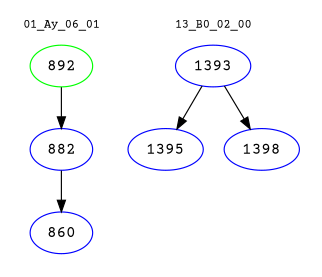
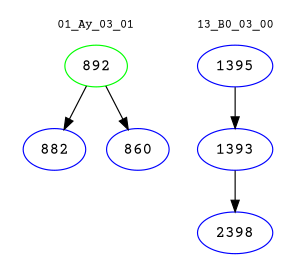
cluster "01_Ay_06_01": label "01_Ay_06_01" -> "01_Ay_03_01"
cluster "13_B0_02_00": label "13_B0_02_00" -> "13_B0_03_00"
edge "1393" -> "1395": reversed
node "1398": label "1398" -> "2398"
edge "882" -> "860": now "892" -> "860"
